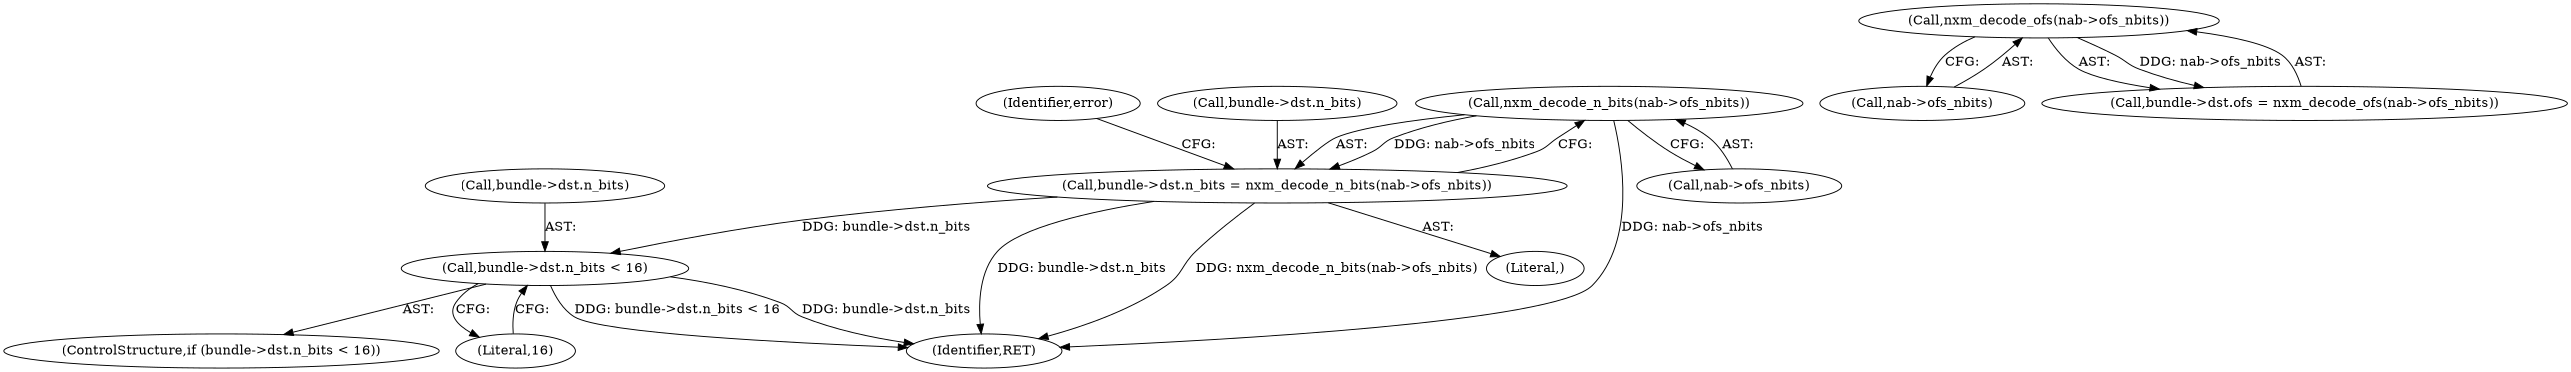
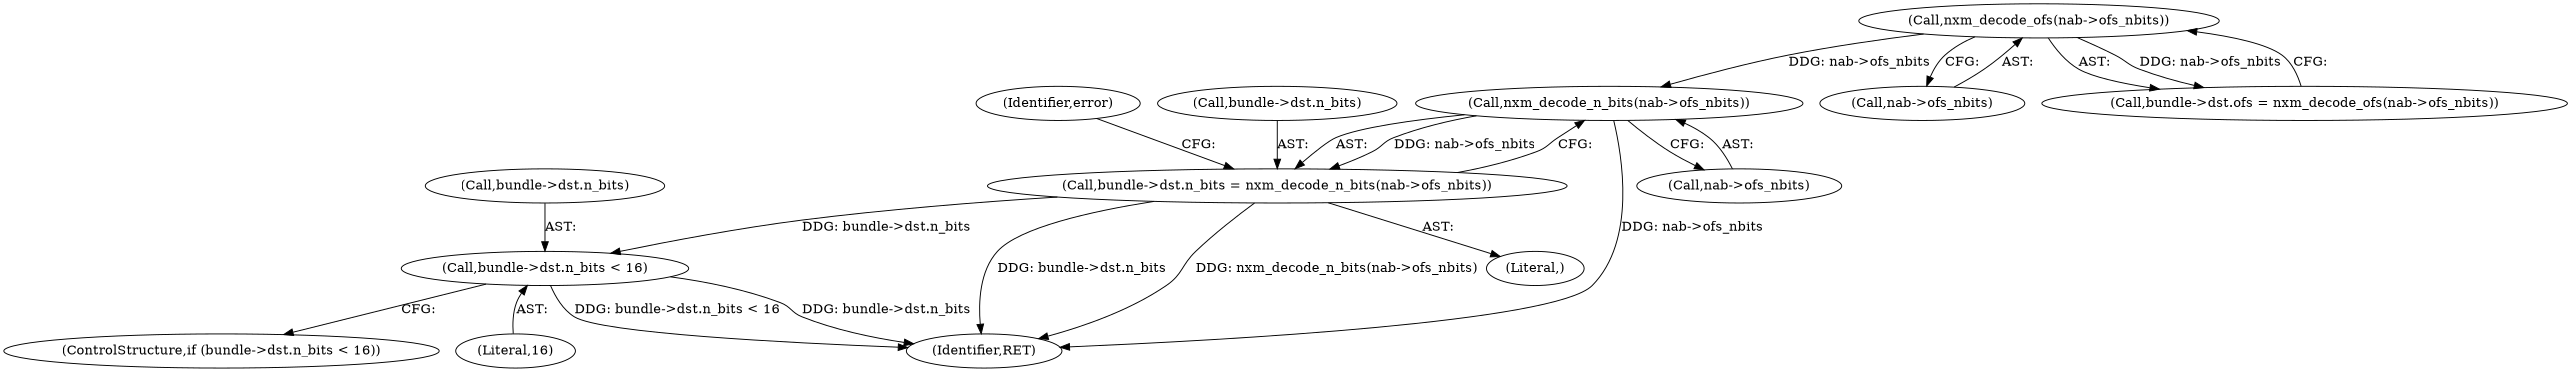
edge "(Call,nxm_decode_ofs(nab->ofs_nbits))" -> "(Call,nxm_decode_n_bits(nab->ofs_nbits))": added, label "DDG: nab->ofs_nbits"
edge "(Call,bundle->dst.ofs = nxm_decode_ofs(nab->ofs_nbits))" -> "(Call,nxm_decode_ofs(nab->ofs_nbits))": label "AST: " -> "CFG: "
edge "(Call,bundle->dst.n_bits < 16)" -> "(Literal,16)": removed, label "CFG:"
edge "(Call,bundle->dst.n_bits < 16)" -> "(ControlStructure,if (bundle->dst.n_bits < 16))": label "AST: " -> "CFG: "
edge "(Literal,16)" -> "(Call,bundle->dst.n_bits < 16)": label "CFG: " -> "AST: "
